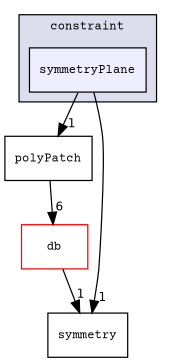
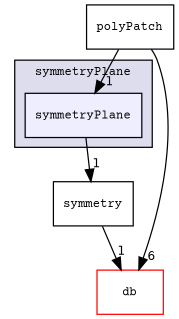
cluster "constraint": label "constraint" -> "symmetryPlane"
edge "symmetryPlane" -> "polyPatch": reversed
edge "db" -> "symmetry": reversed
